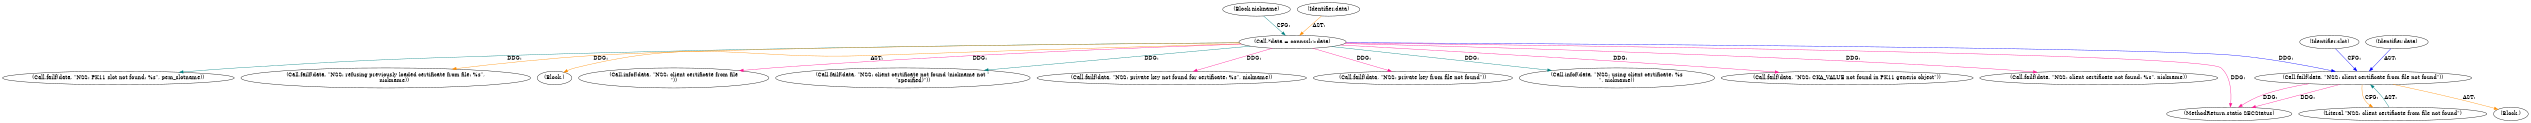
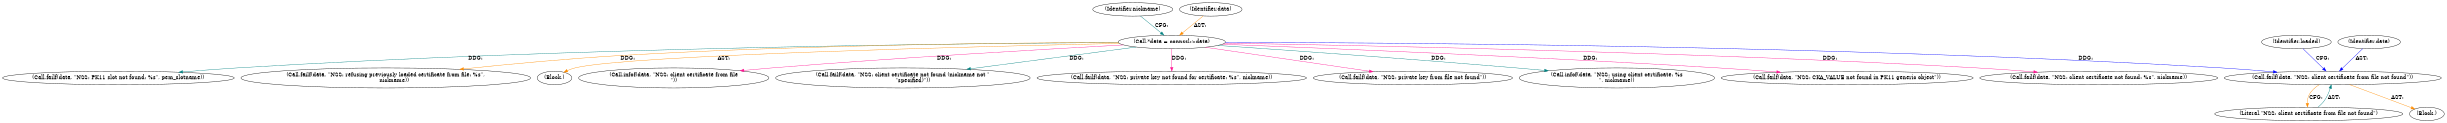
node "(Block,nickname)": label "(Block,nickname)" -> "(Identifier,nickname)"
node "(Identifier,slot)": label "(Identifier,slot)" -> "(Identifier,loaded)"
node "(MethodReturn,static SECStatus)": removed
